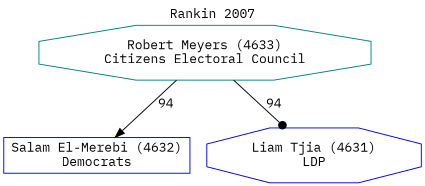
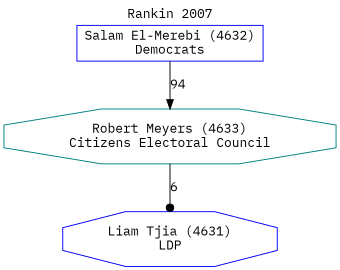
edge "Robert Meyers (4633) Citizens Electoral Council" -> "Liam Tjia (4631) LDP": label "94" -> "6"
edge "Robert Meyers (4633) Citizens Electoral Council" -> "Salam El-Merebi (4632) Democrats": reversed
